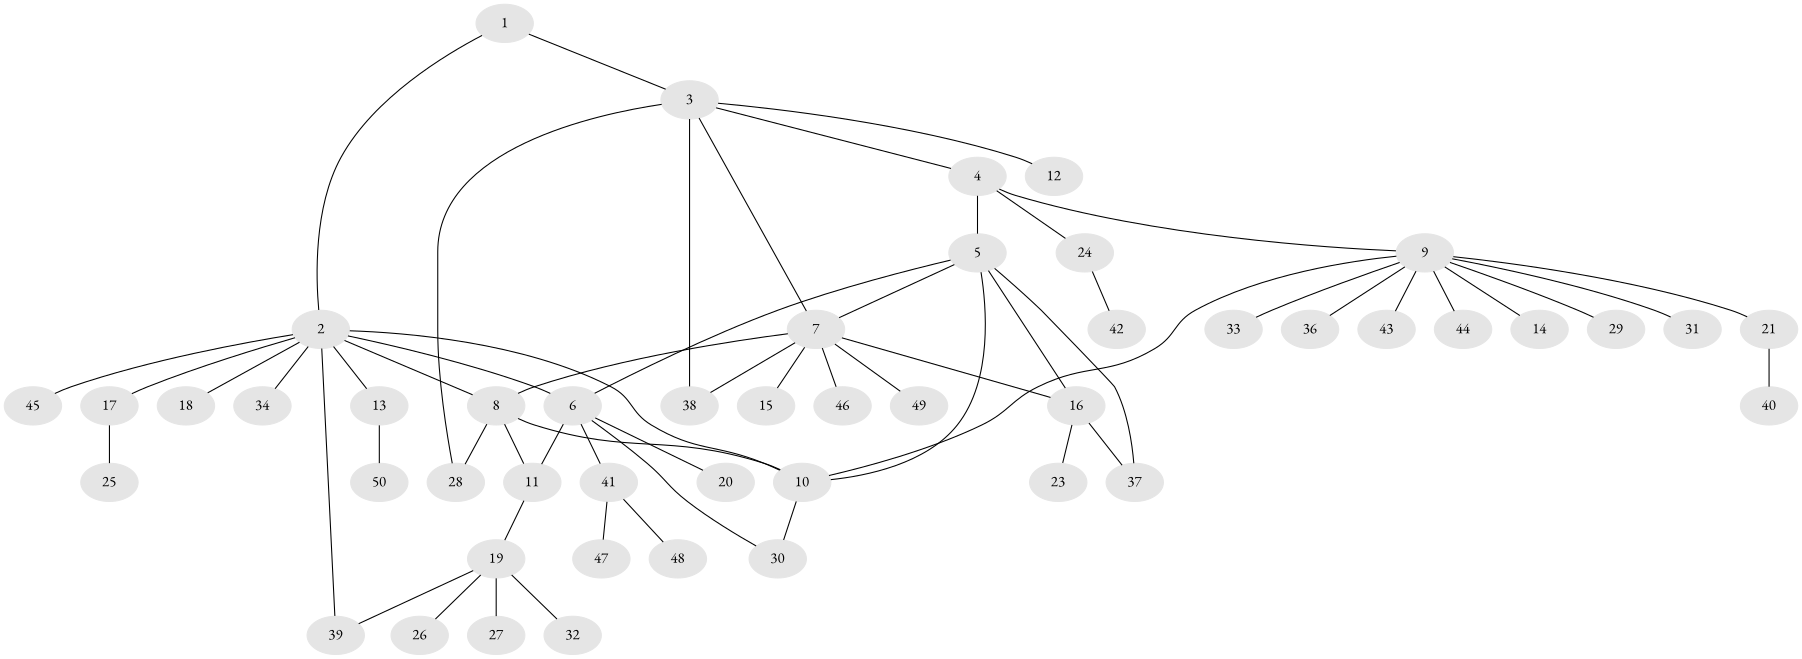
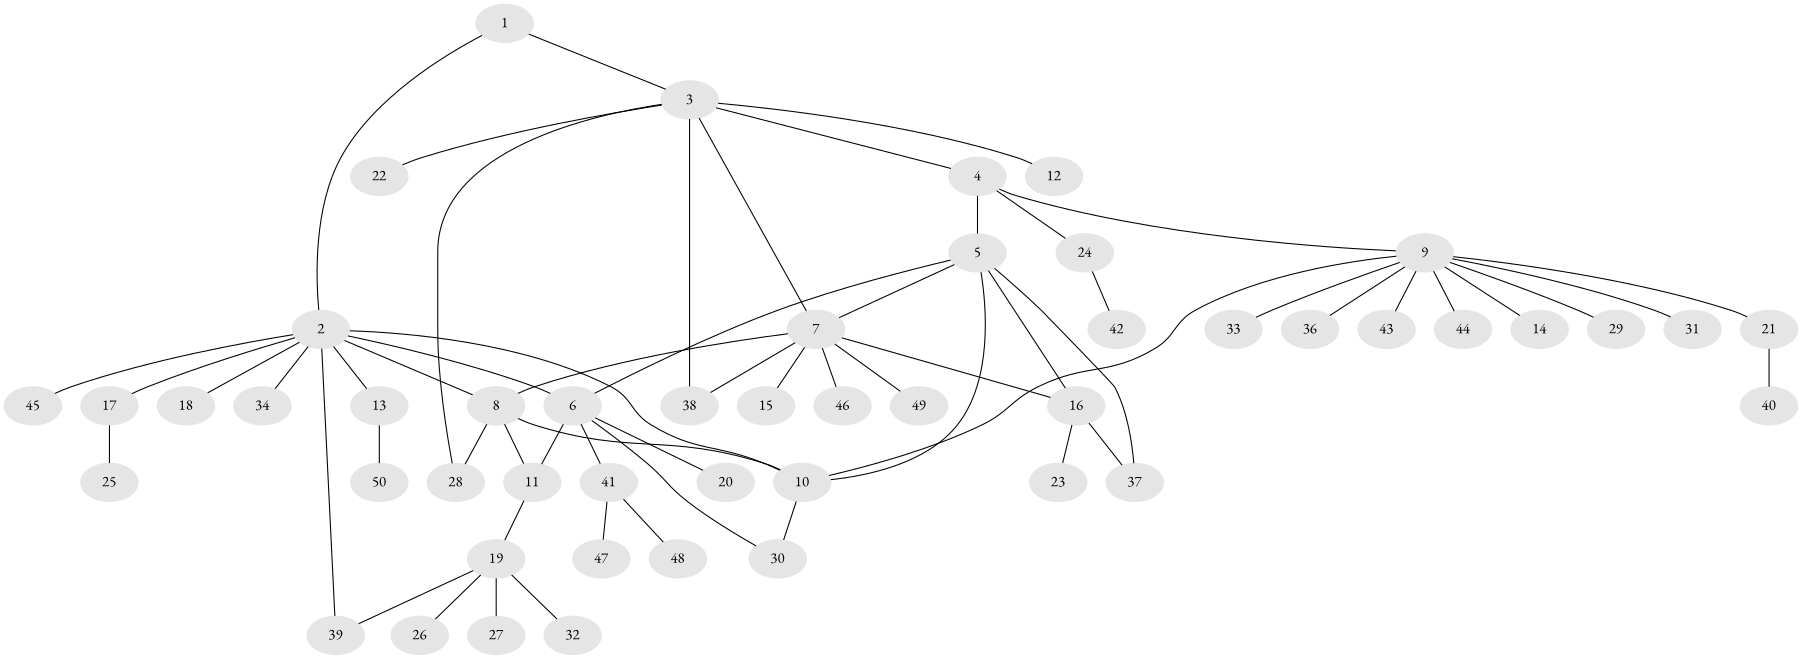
node "22": added
